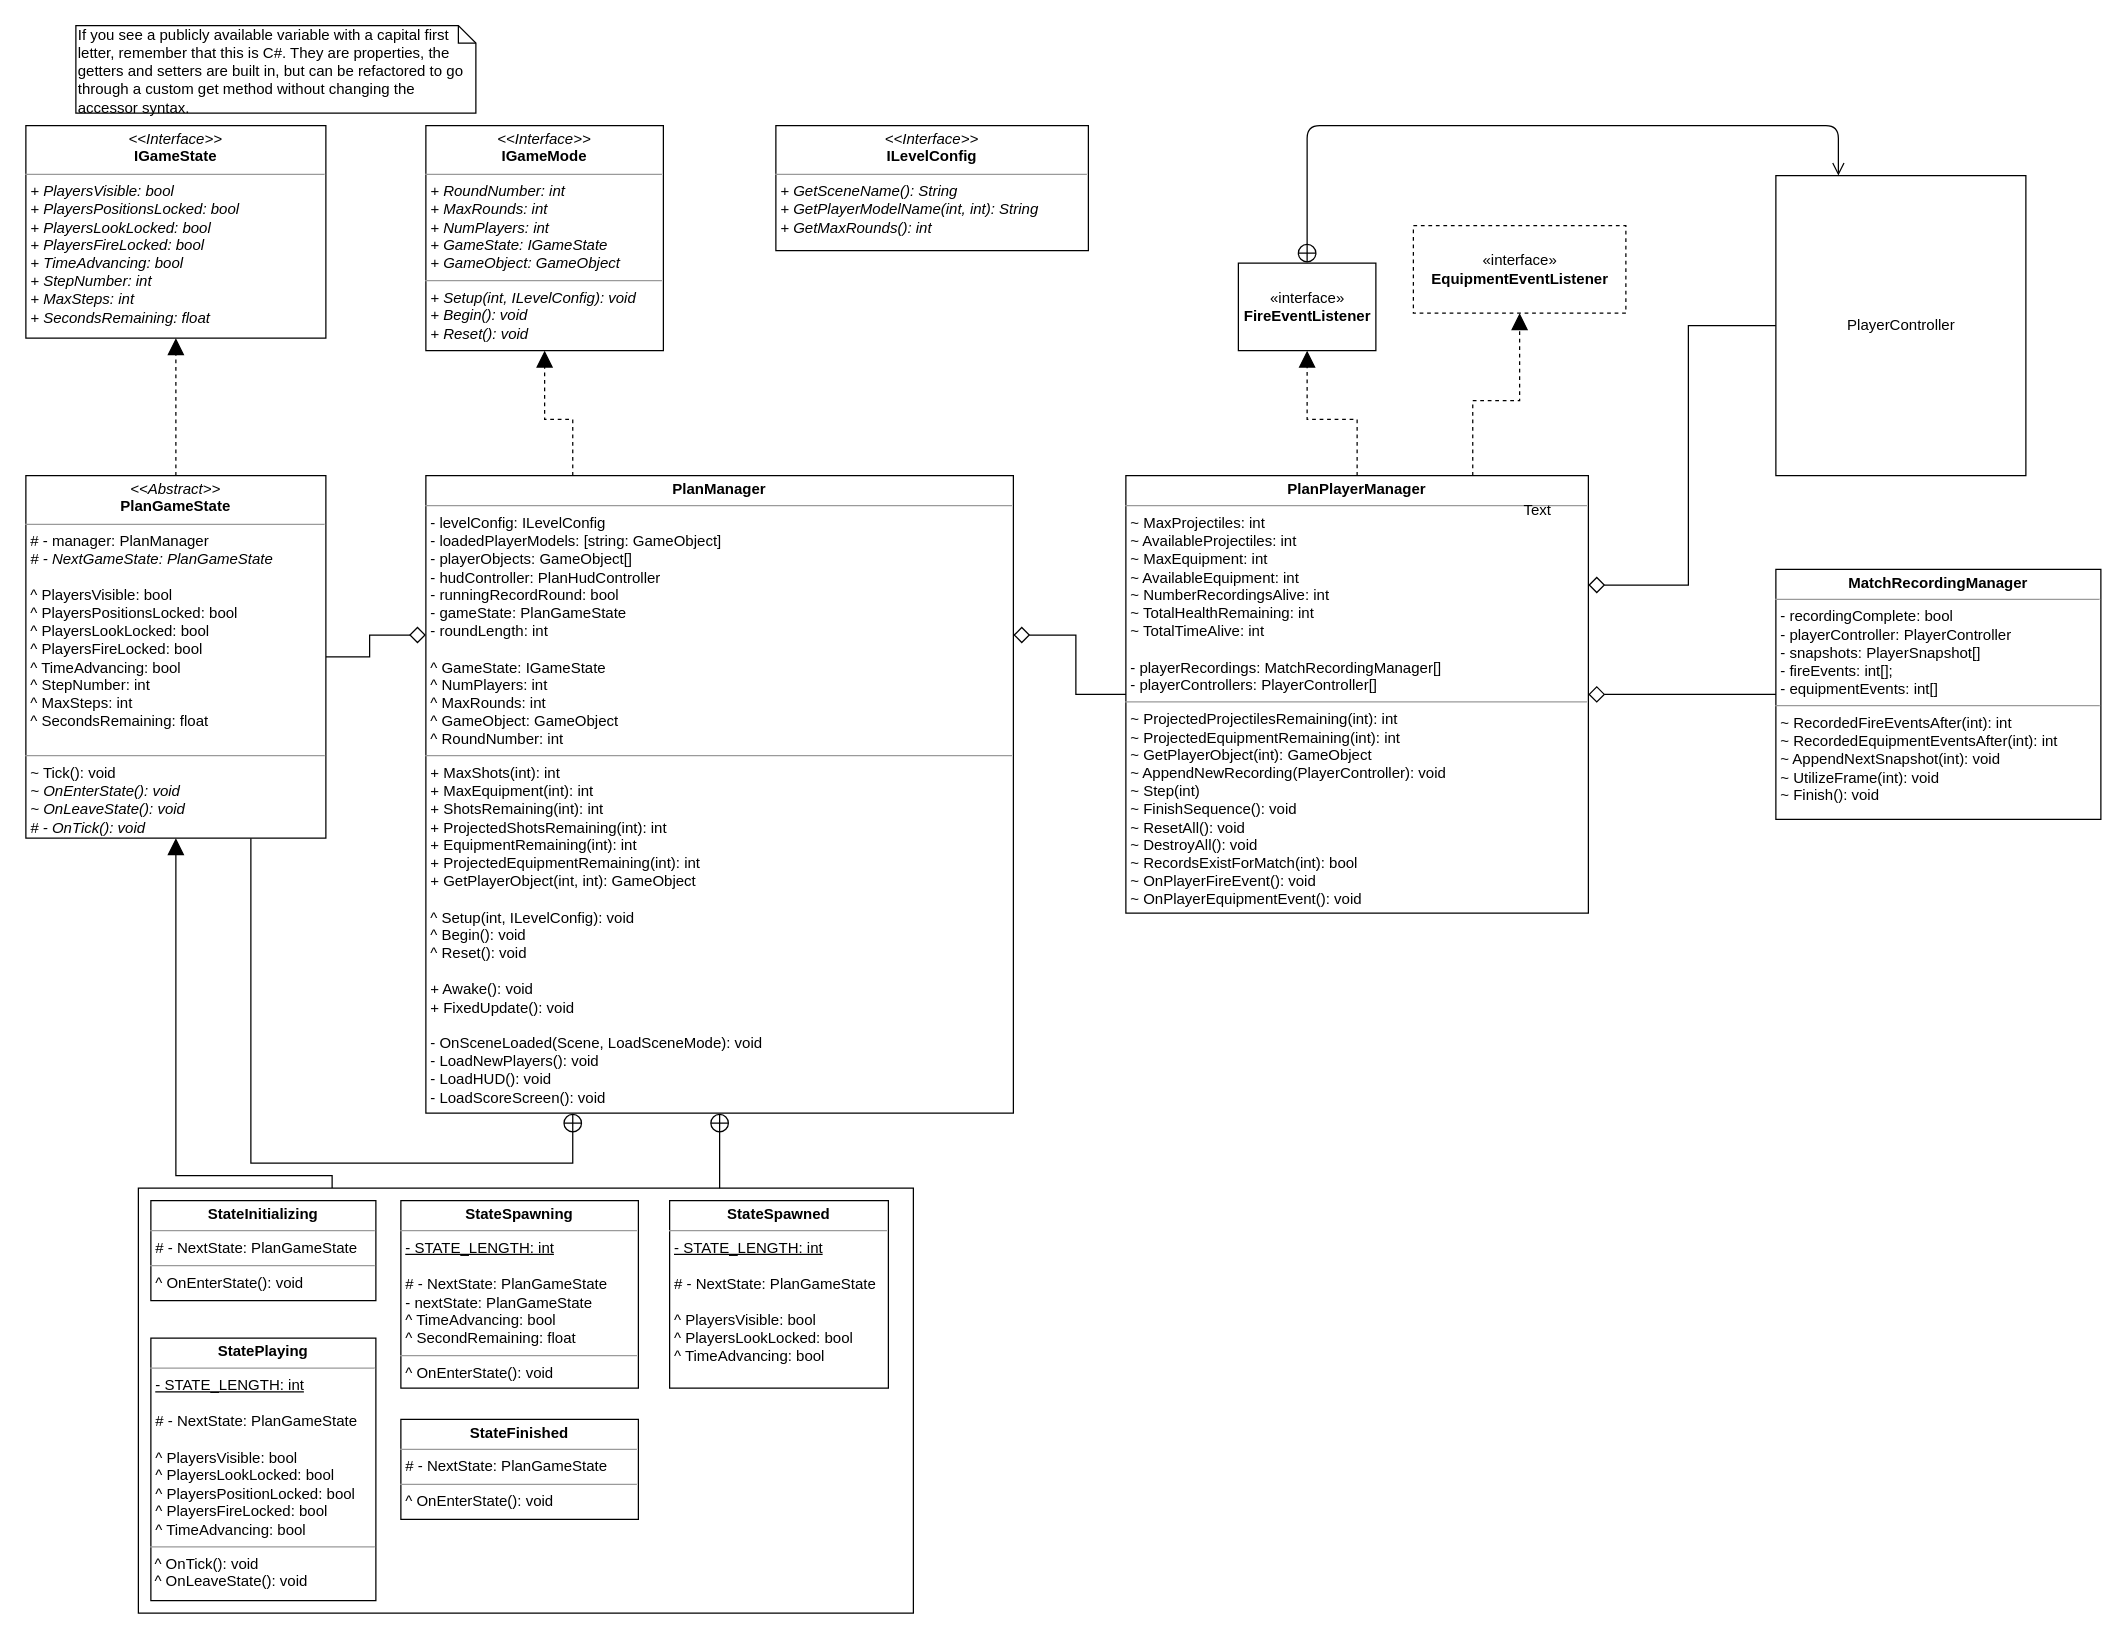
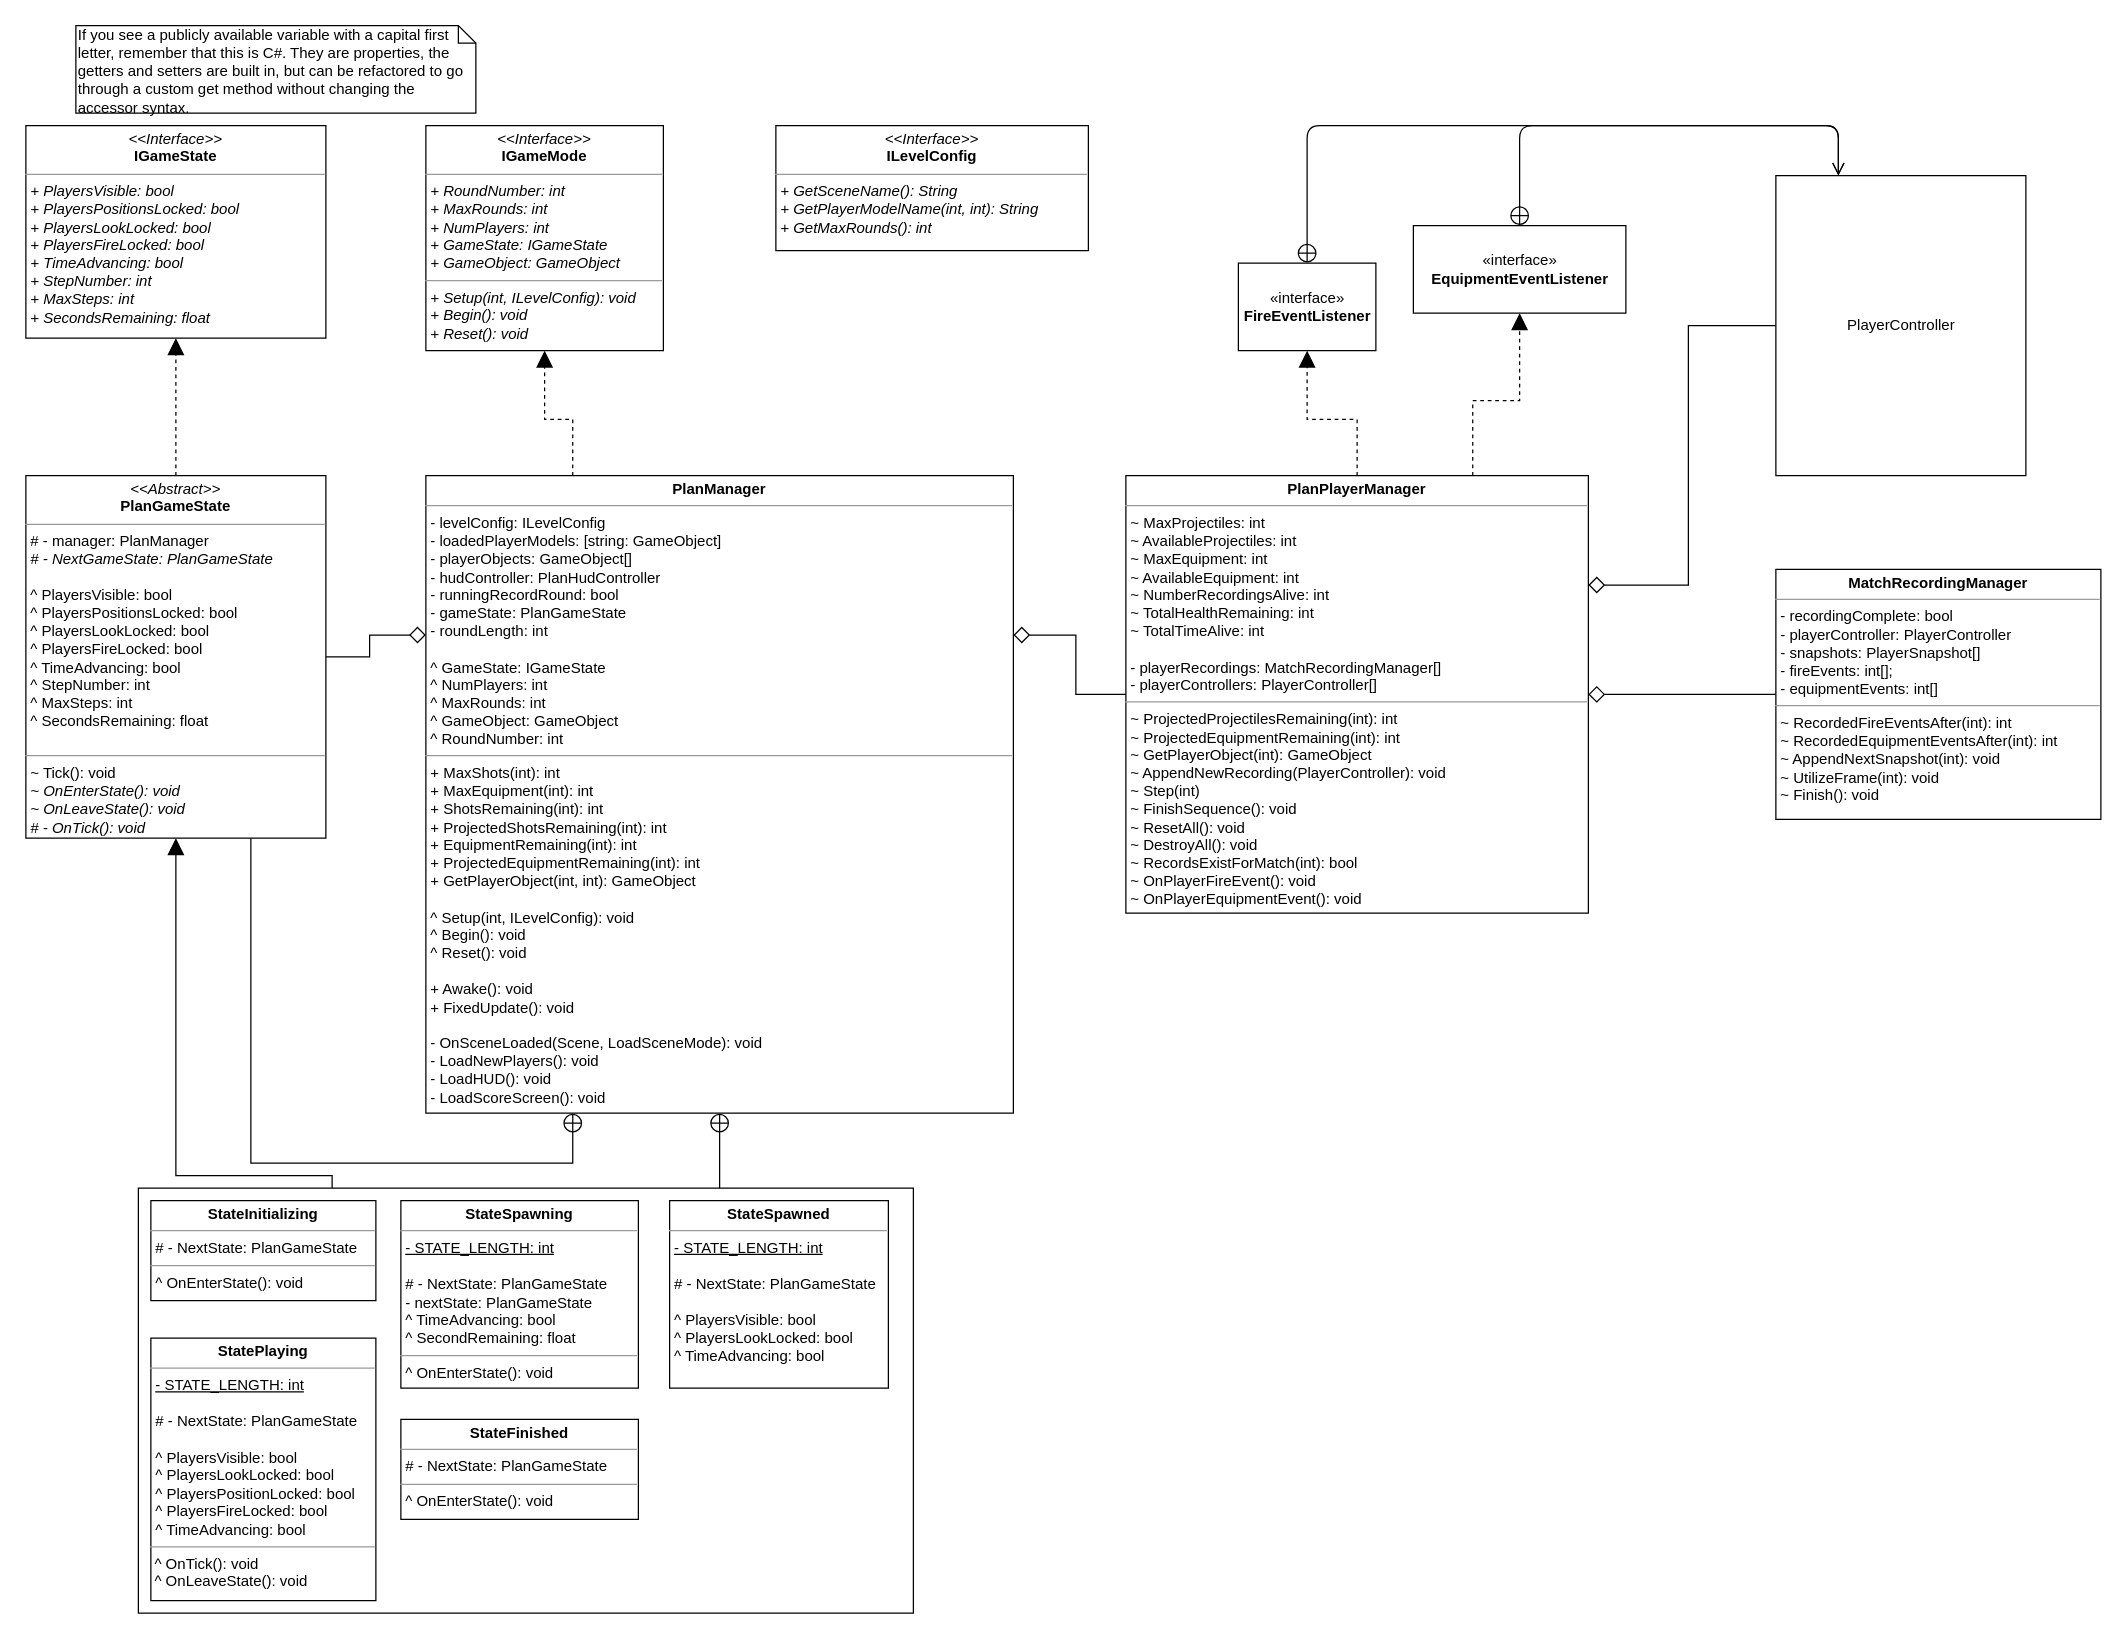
edge "«interface» EquipmentEventListener" -- "PlayerController": added
node "«interface» EquipmentEventListener": style dashed -> solid
node "Text": removed
